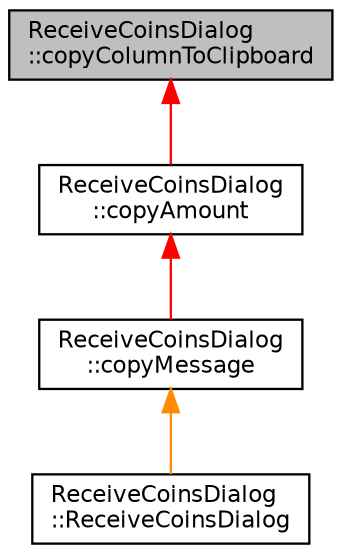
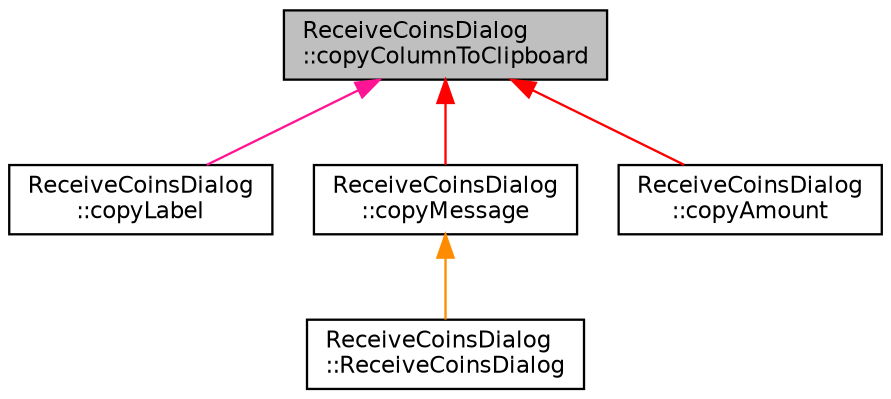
node "ReceiveCoinsDialog ::copyLabel": added
edge "ReceiveCoinsDialog ::copyMessage" -> "ReceiveCoinsDialog ::copyAmount": now "ReceiveCoinsDialog ::copyMessage" -> "ReceiveCoinsDialog ::copyColumnToClipboard"
